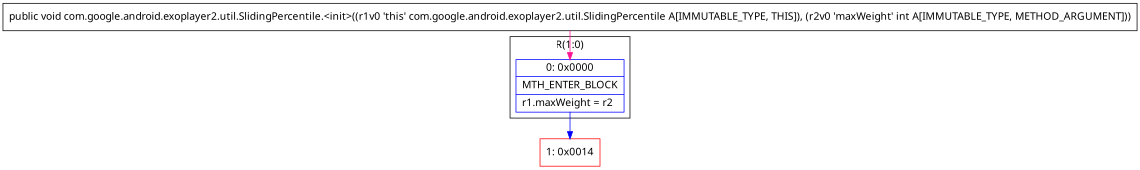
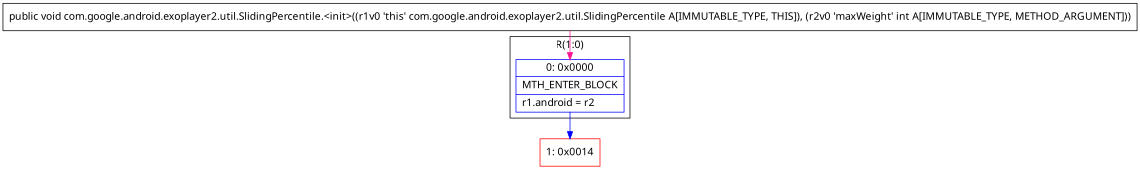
node "0: 0x0000": text "r1.maxWeight = r2" -> "r1.android = r2"
